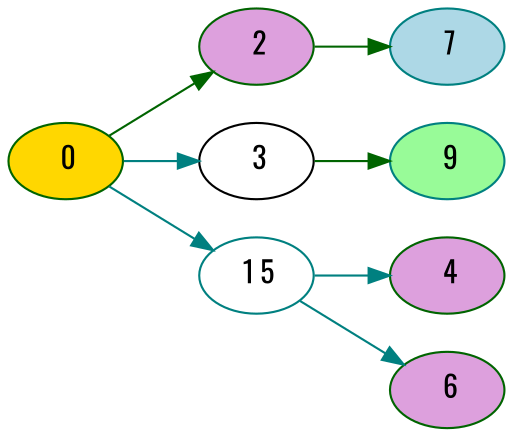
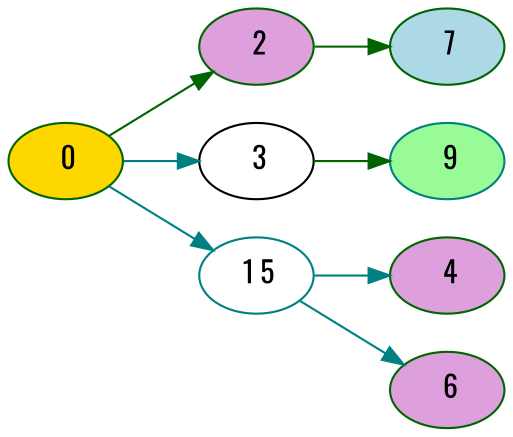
node "7": color teal -> darkgreen
